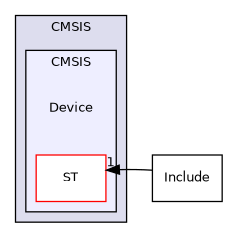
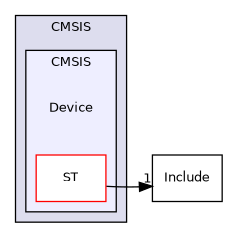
edge "Include" -> "ST": reversed
